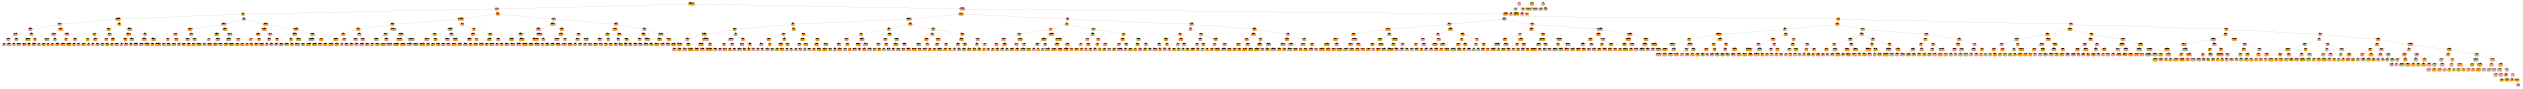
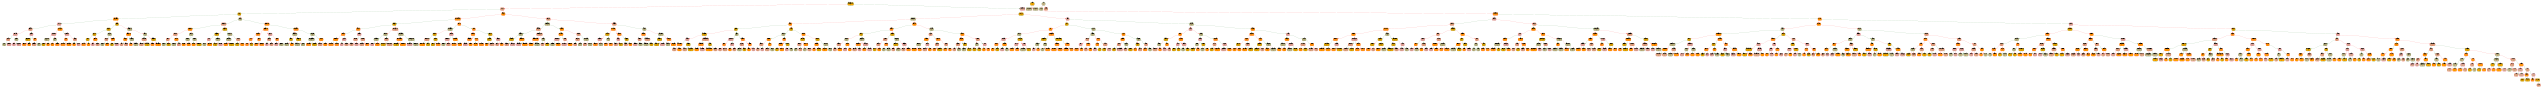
node "tiny:1": added
